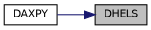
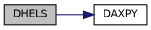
edge "DAXPY" -> "DHELS": reversed
